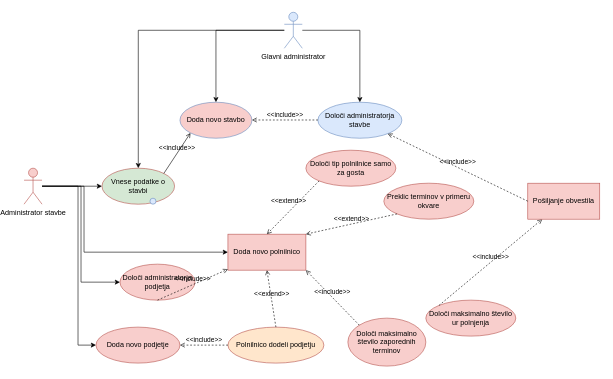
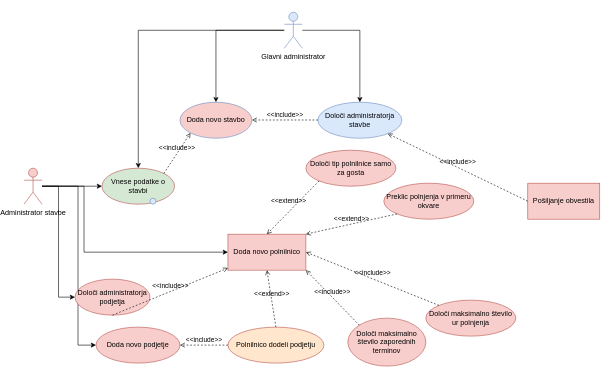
edge "Vnese podatke o stavbi" -> "Doda novo stavbo": style solid -> dashed
node "Preklic terminov v primeru okvare": label "Preklic terminov v primeru okvare" -> "Preklic polnjenja v primeru okvare"
edge "Določi maksimalno število ur polnjenja" -> "Pošiljanje obvestila": now "Določi maksimalno število ur polnjenja" -> "Doda novo polnilnico"
node "Določi administratorja podjetja": moved (157, 282) -> (112, 297)
